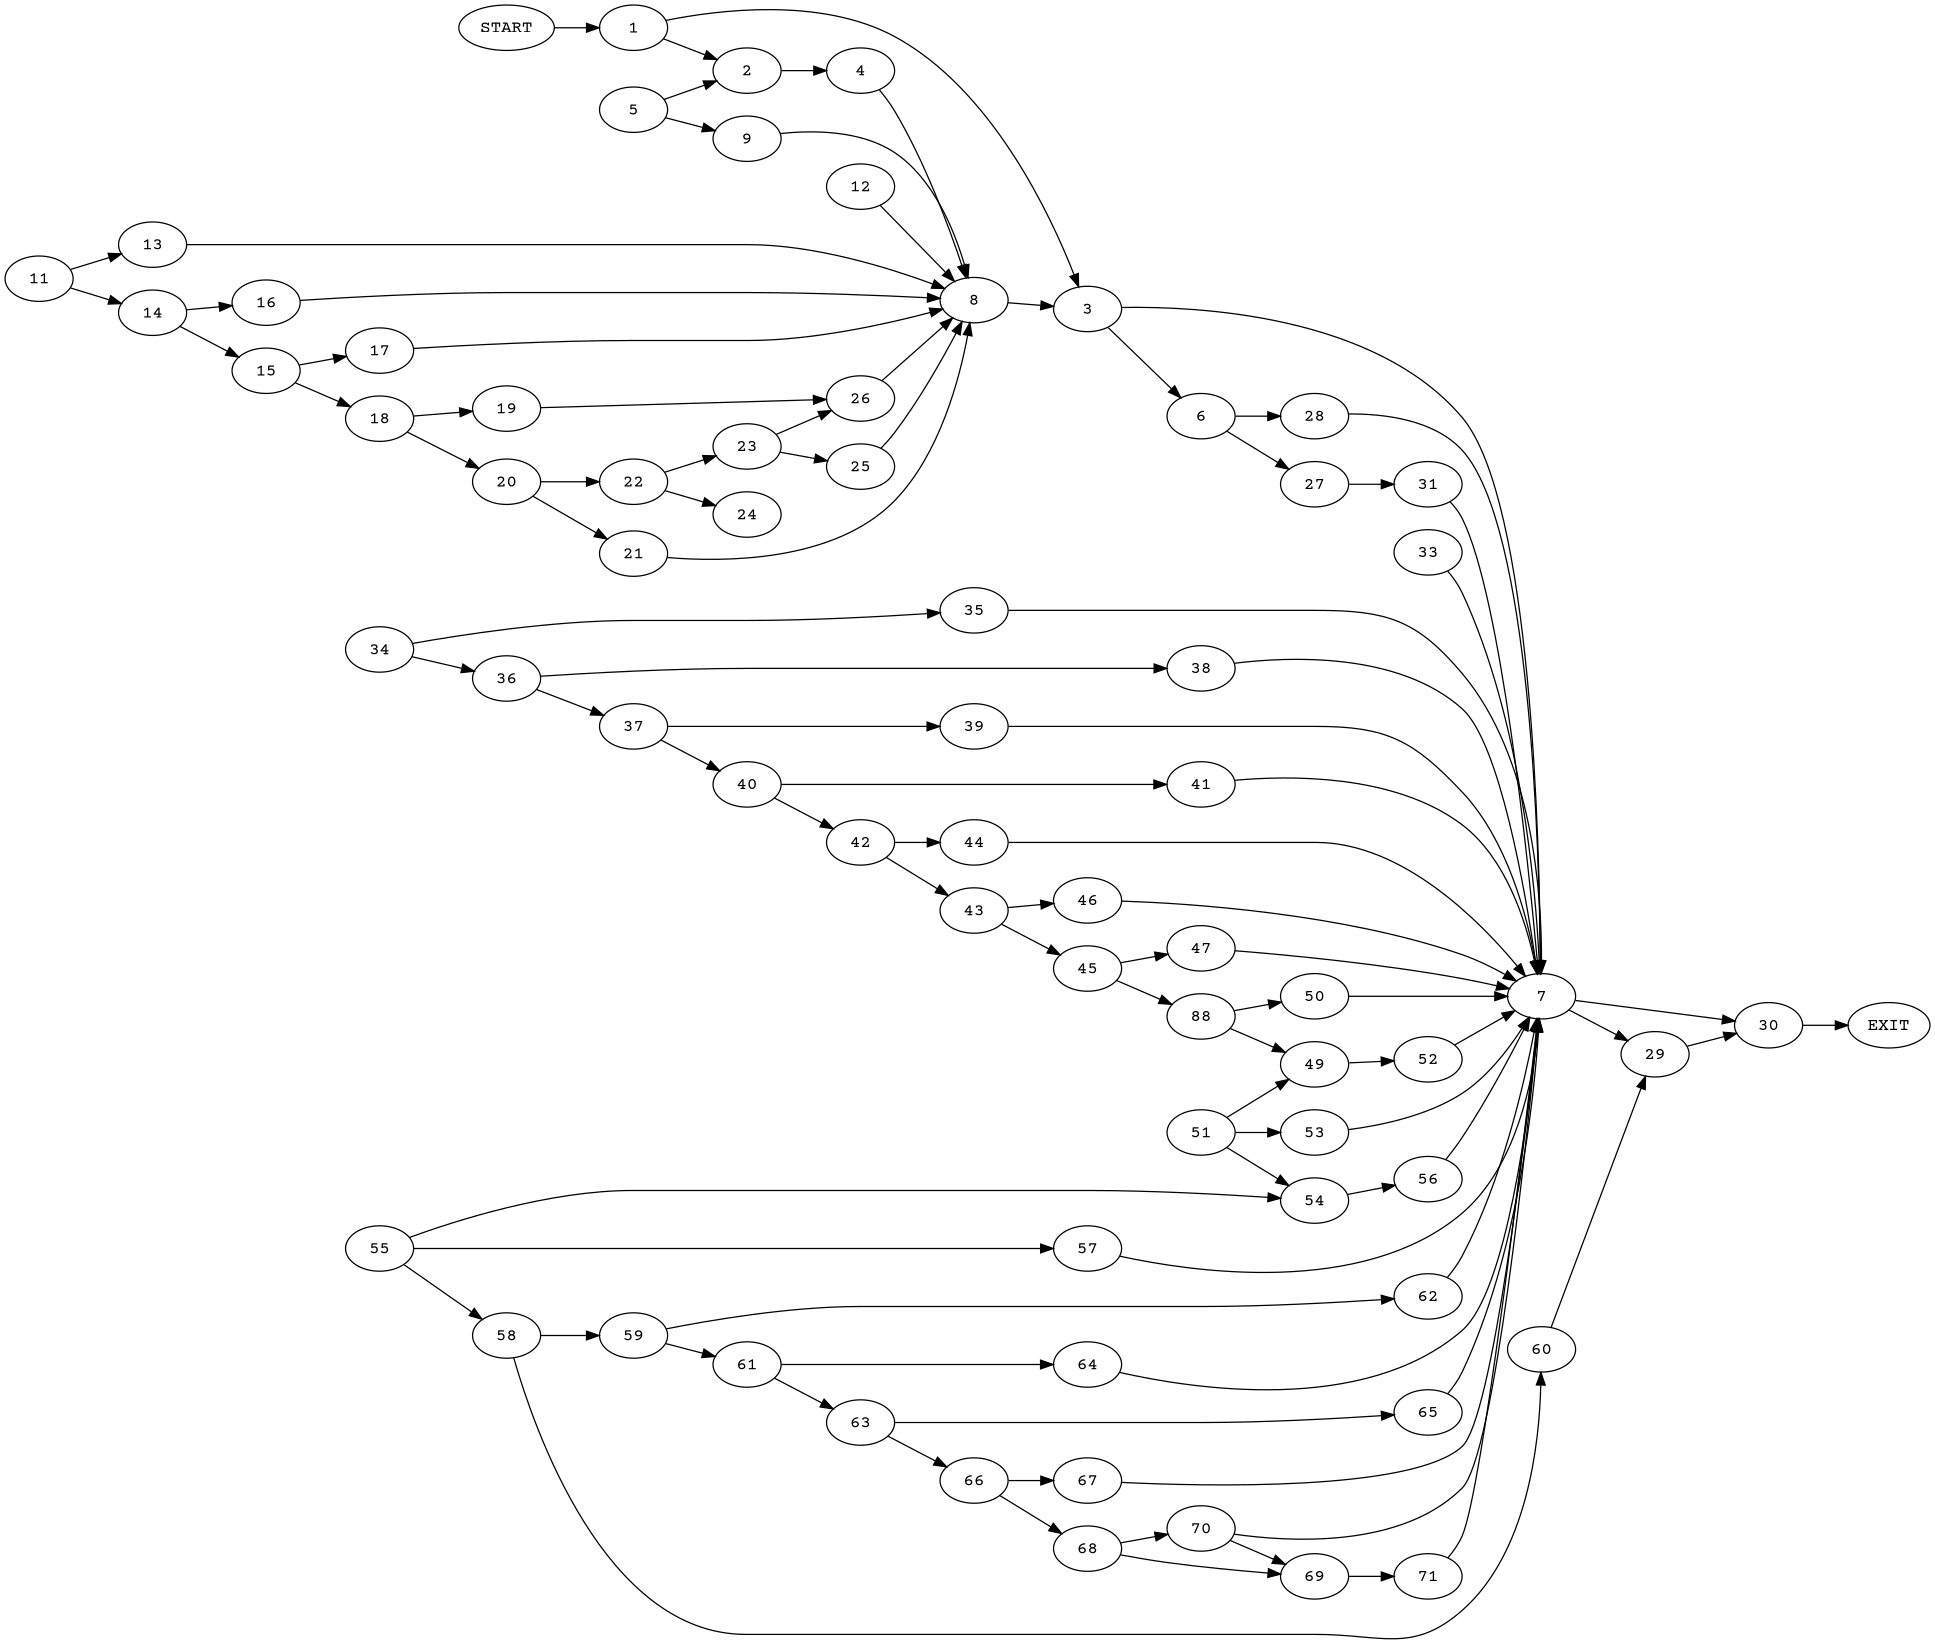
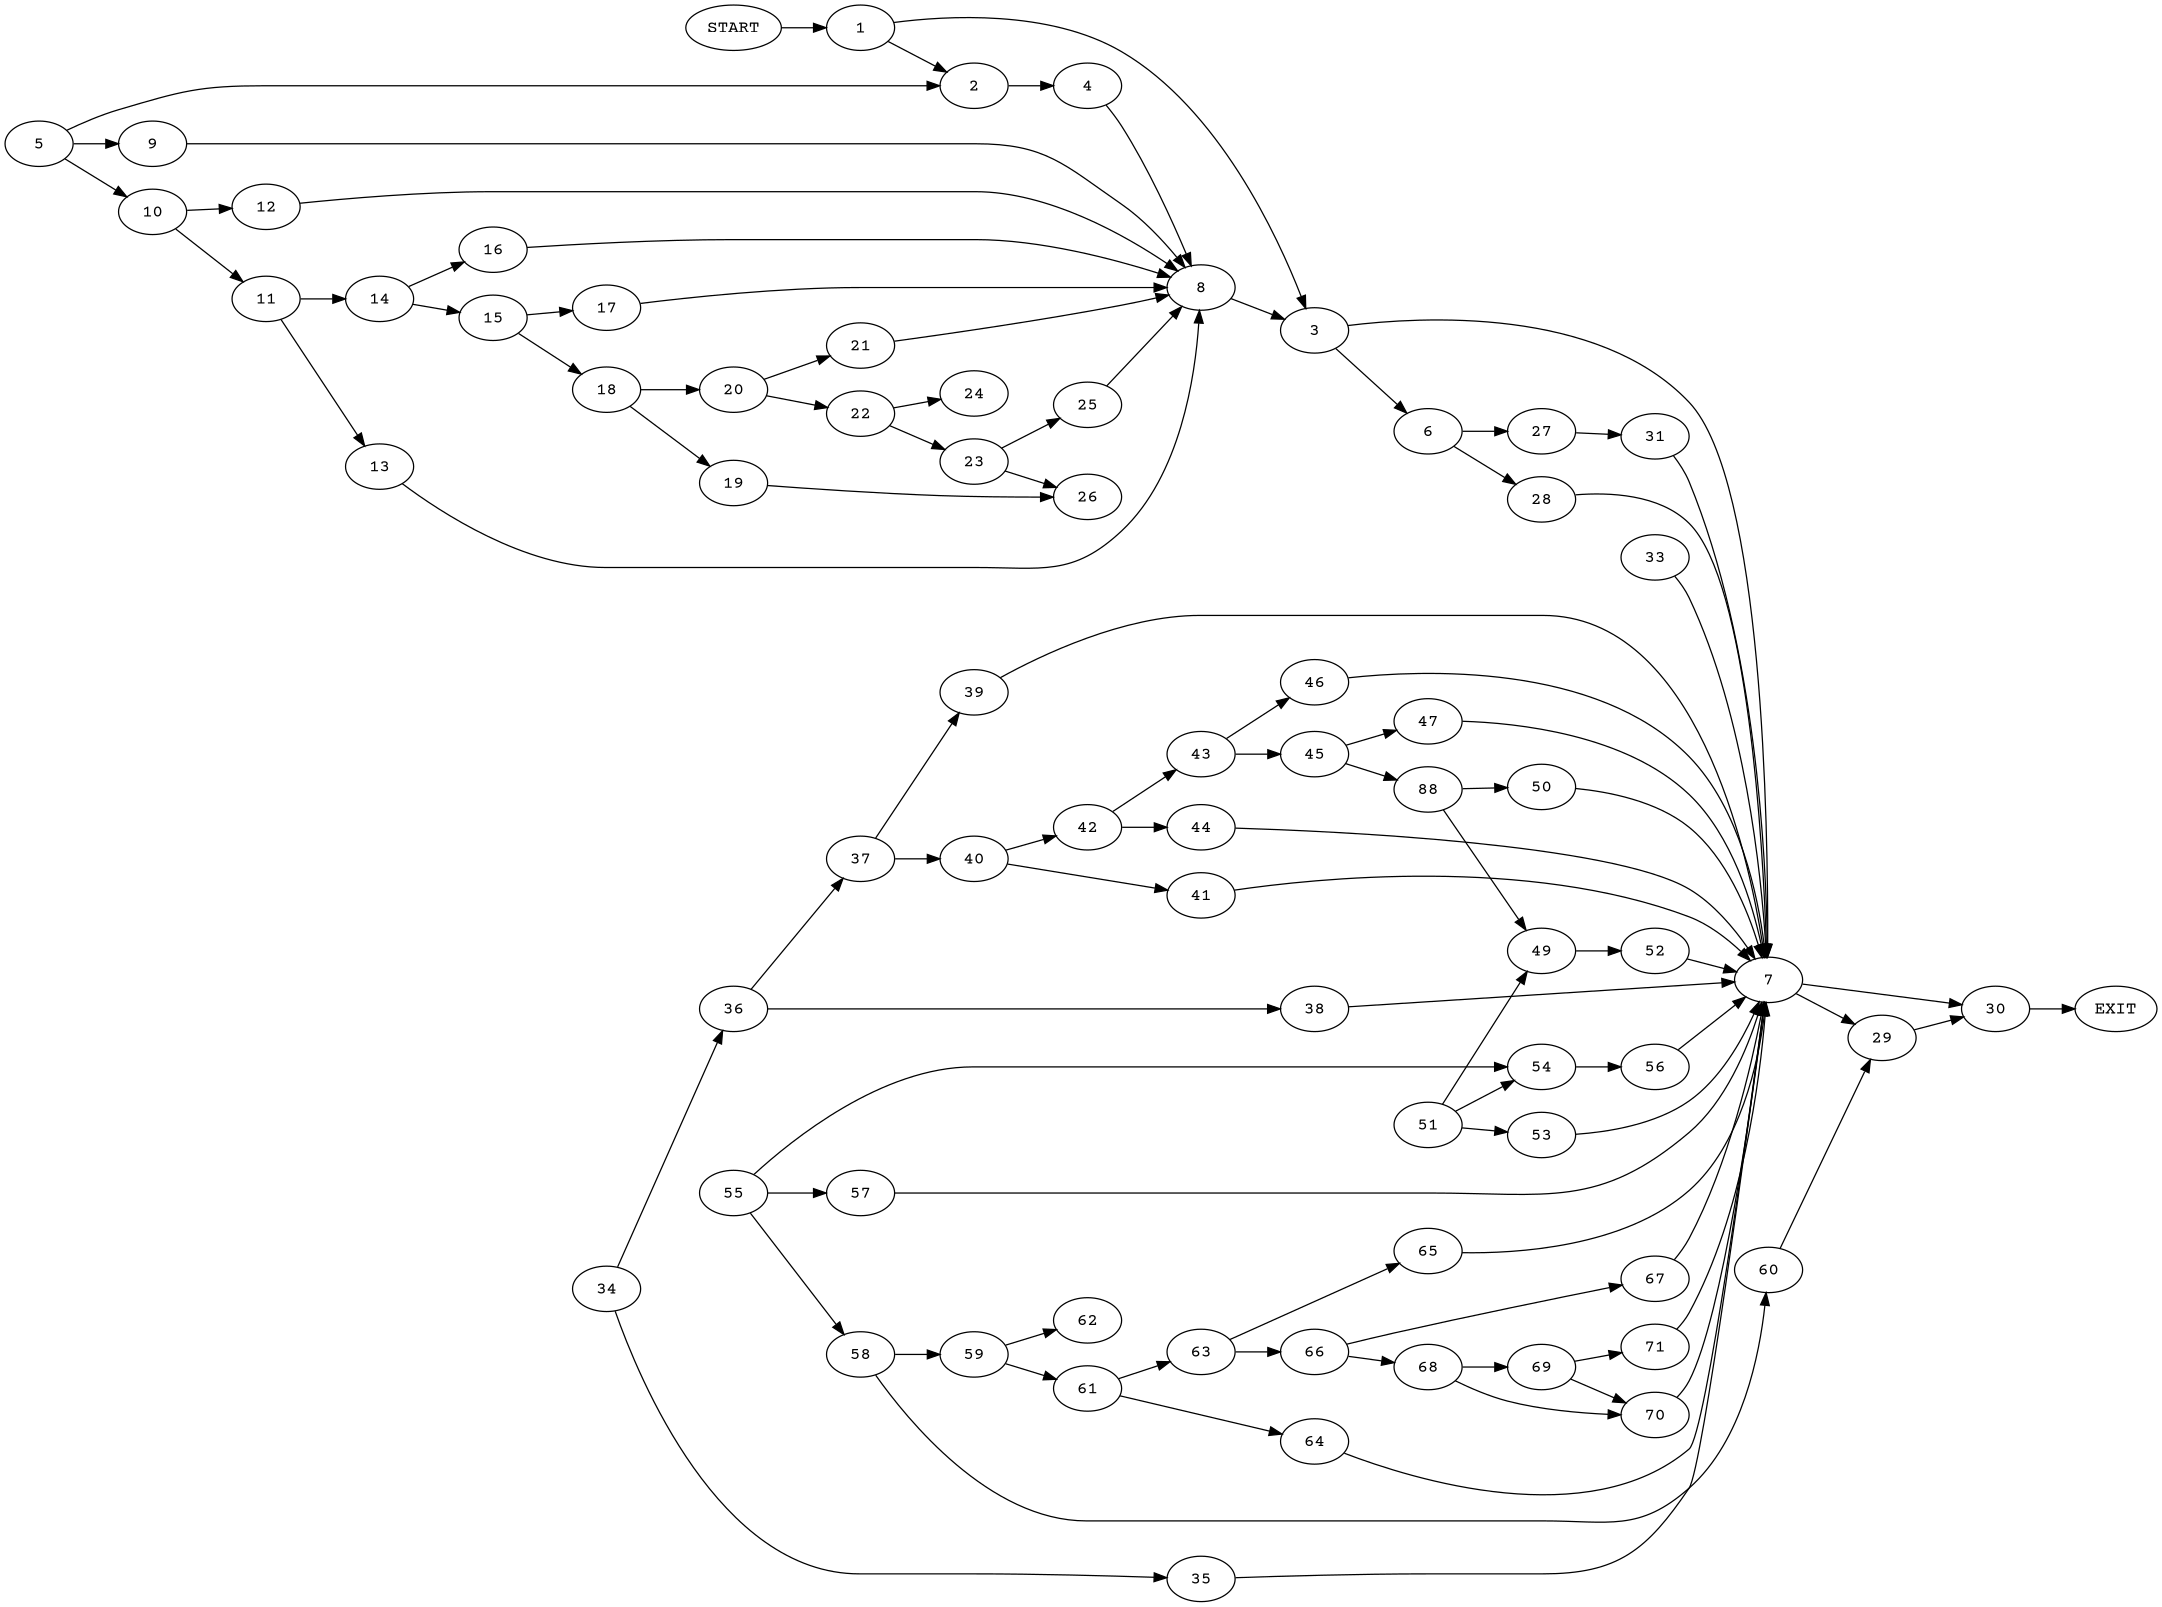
node "10": added
edge "26" -> "8": removed
edge "62" -> "7": removed
edge "70" -> "69": reversed
